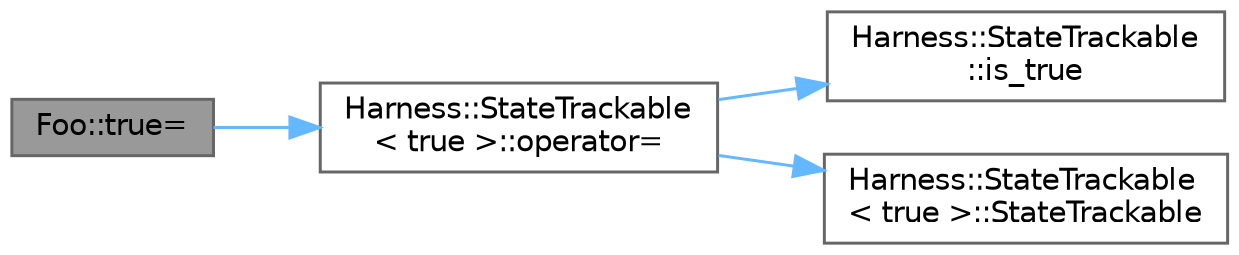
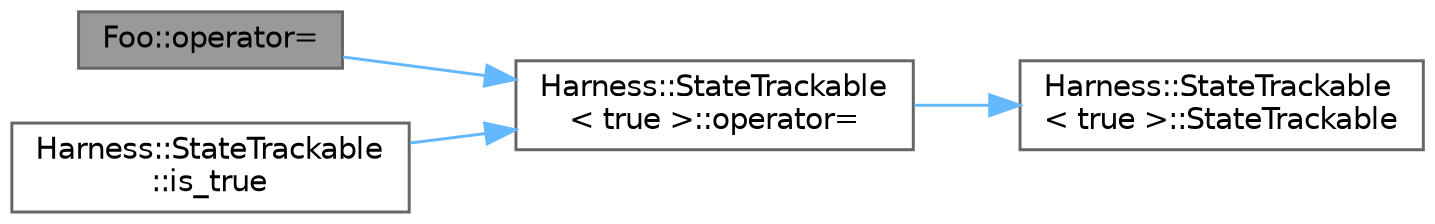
edge "Harness::StateTrackable < true >::operator=" -> "Harness::StateTrackable ::is_true": reversed
node "Foo::true=": label "Foo::true=" -> "Foo::operator="
